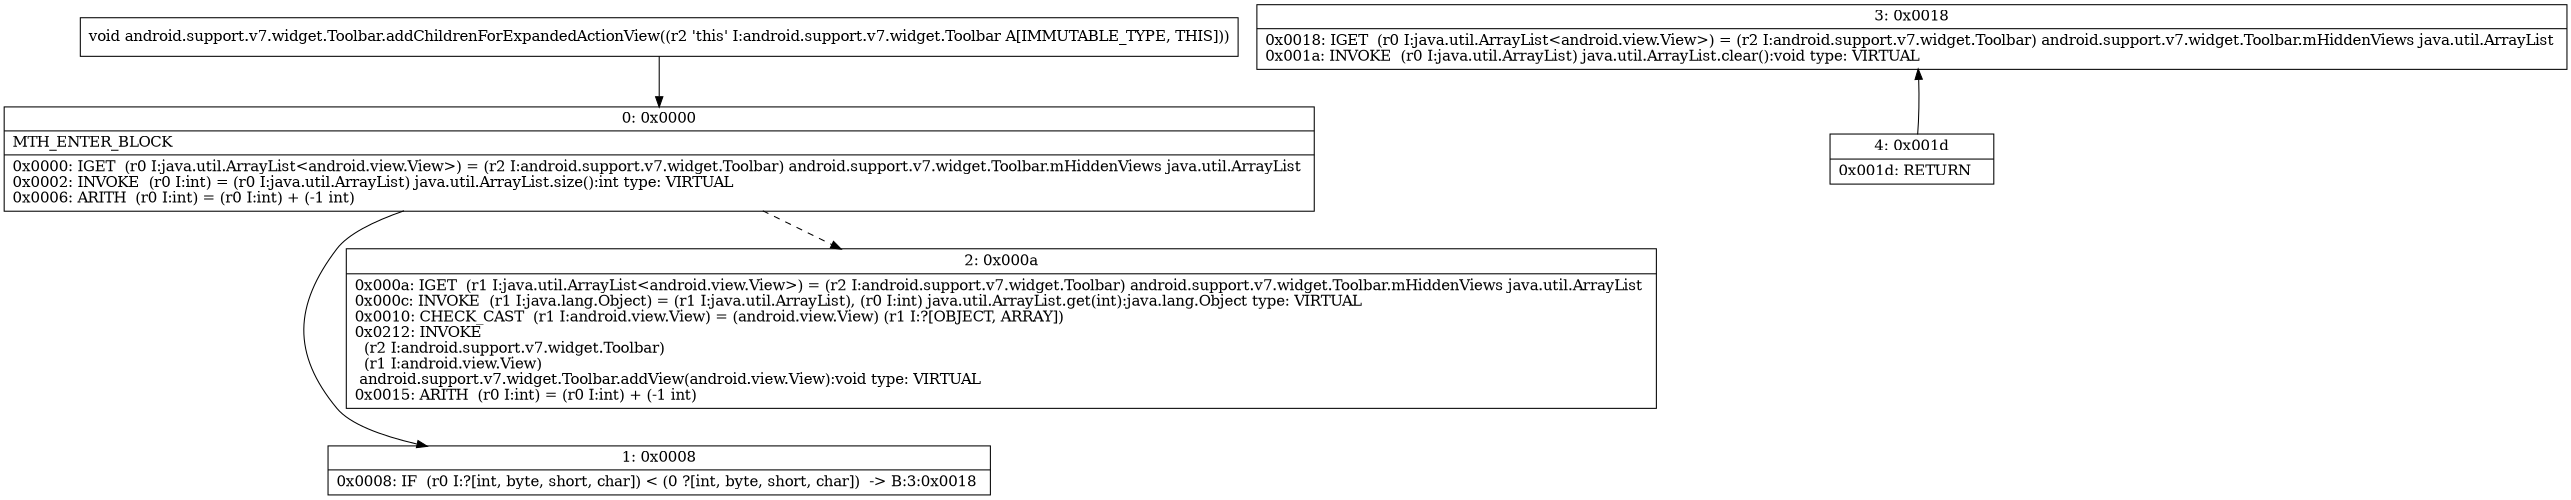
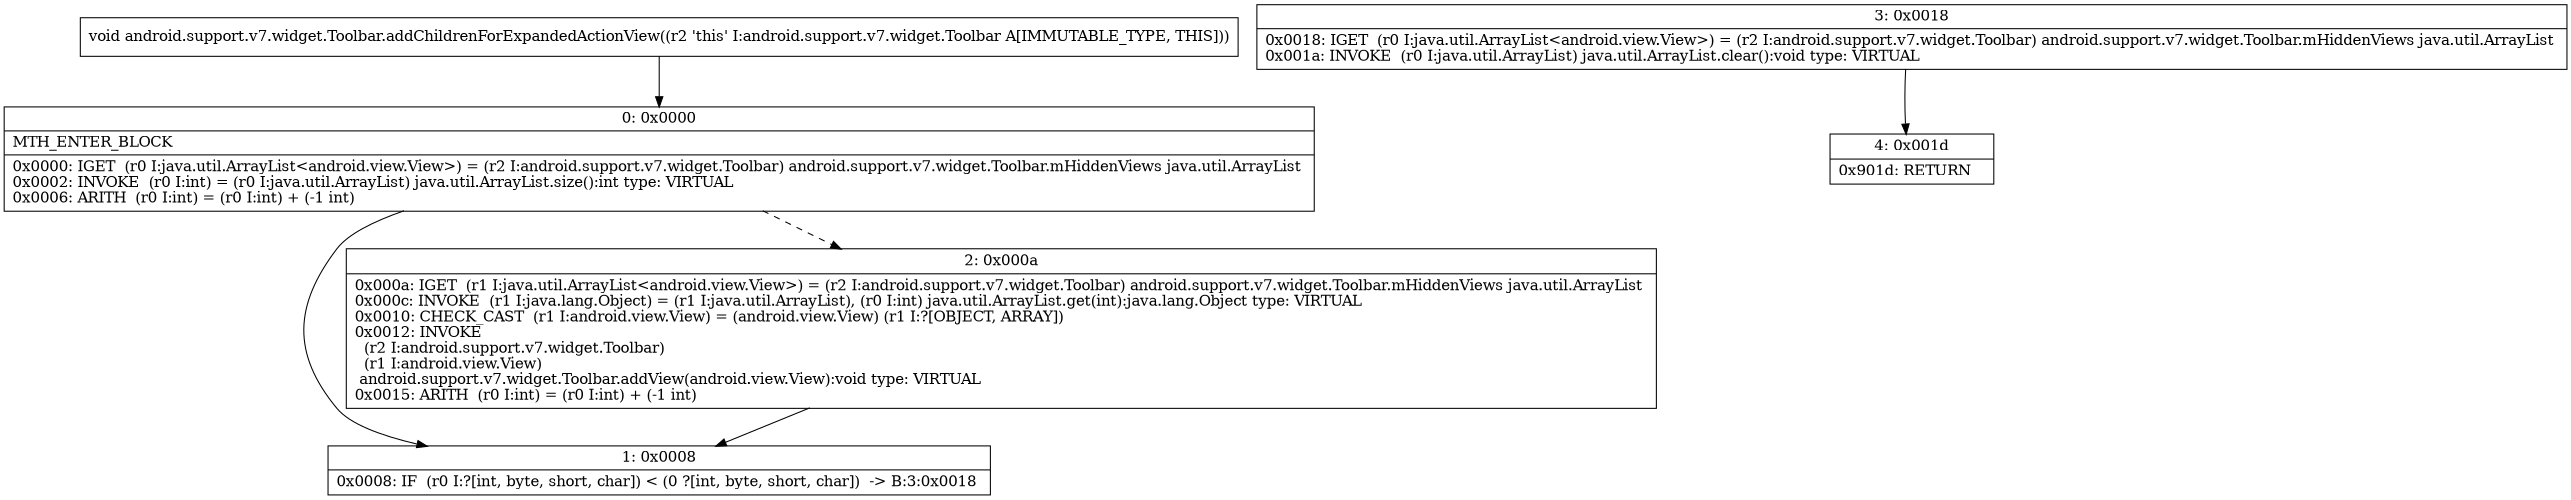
edge "4: 0x001d" -> "3: 0x0018": reversed
node "4: 0x001d": text "0x001d: RETURN" -> "0x901d: RETURN"
node "2: 0x000a": text "0x0212: INVOKE" -> "0x0012: INVOKE"
edge "2: 0x000a" -> "1: 0x0008": added
